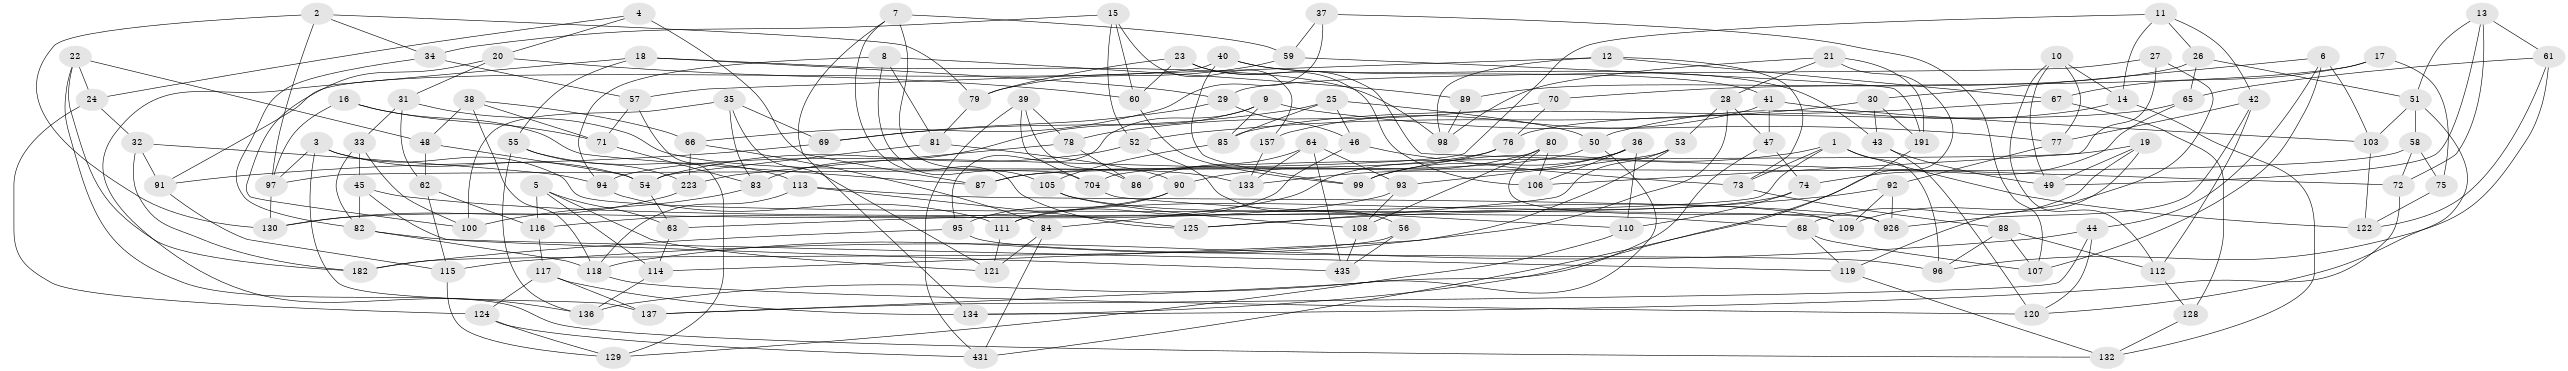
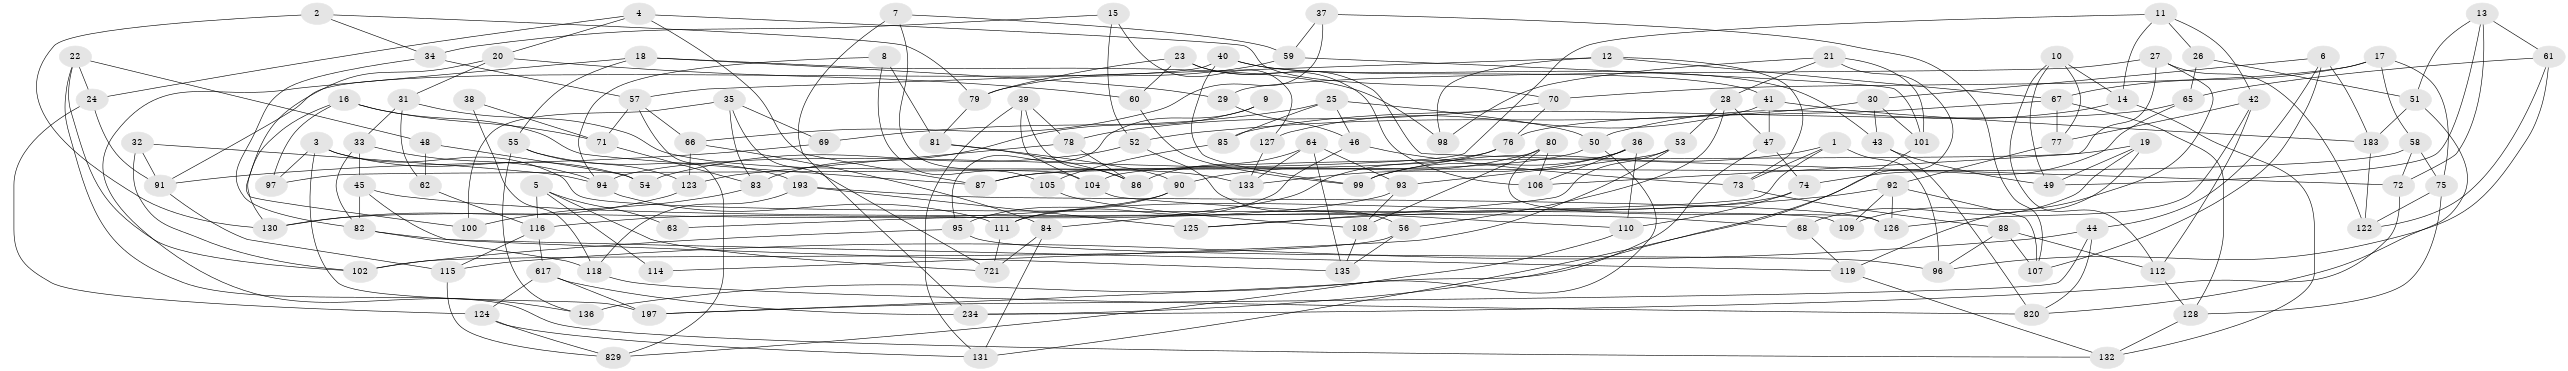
edge "4" -- "70": added
edge "15" -- "60": removed
edge "2" -- "97": removed
node "89": removed
edge "38" -- "66": now "57" -- "66"
edge "24" -- "32": now "24" -- "91"
edge "29" -- "69": removed
edge "51" -- "58": now "17" -- "58"
edge "38" -- "48": removed
edge "9" -- "85": removed
edge "9" -- "77": now "67" -- "77"
node "157": label "157" -> "127"
node "191": label "191" -> "101"
node "103": label "103" -> "183"
edge "81" -- "54": now "81" -- "86"
edge "7" -- "125": removed
node "223": label "223" -> "123"
node "113": label "113" -> "193"
node "704": label "704" -> "104"
edge "33" -- "100": now "33" -- "94"
edge "1" -- "122": now "27" -- "122"
edge "97" -- "130": now "16" -- "130"
edge "54" -- "63": removed
edge "105" -- "109": removed
edge "62" -- "115": now "116" -- "115"
node "926": label "926" -> "126"
edge "28" -- "118": now "28" -- "56"
edge "63" -- "114": removed
edge "68" -- "107": now "92" -- "107"
node "182": label "182" -> "102"
node "117": label "117" -> "617"
node "121": label "121" -> "721"
node "435": label "435" -> "135"
edge "114" -- "136": removed
edge "75" -- "128": added
node "137": label "137" -> "197"
node "134": label "134" -> "234"
node "120": label "120" -> "820"
node "129": label "129" -> "829"
node "431": label "431" -> "131"
